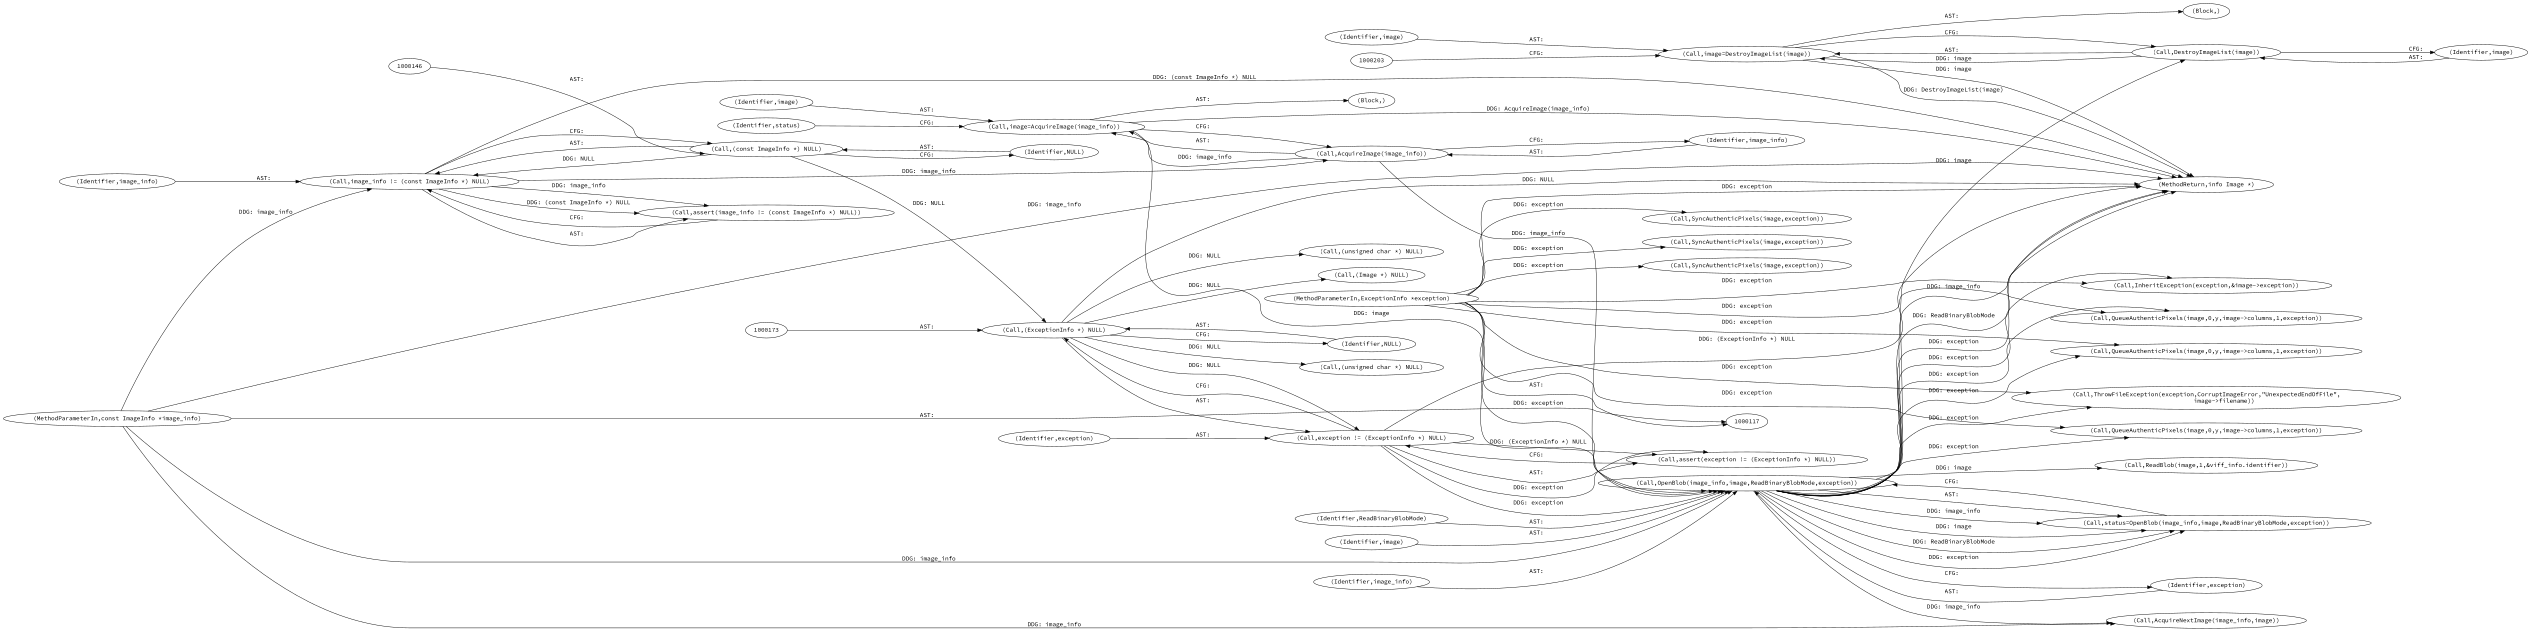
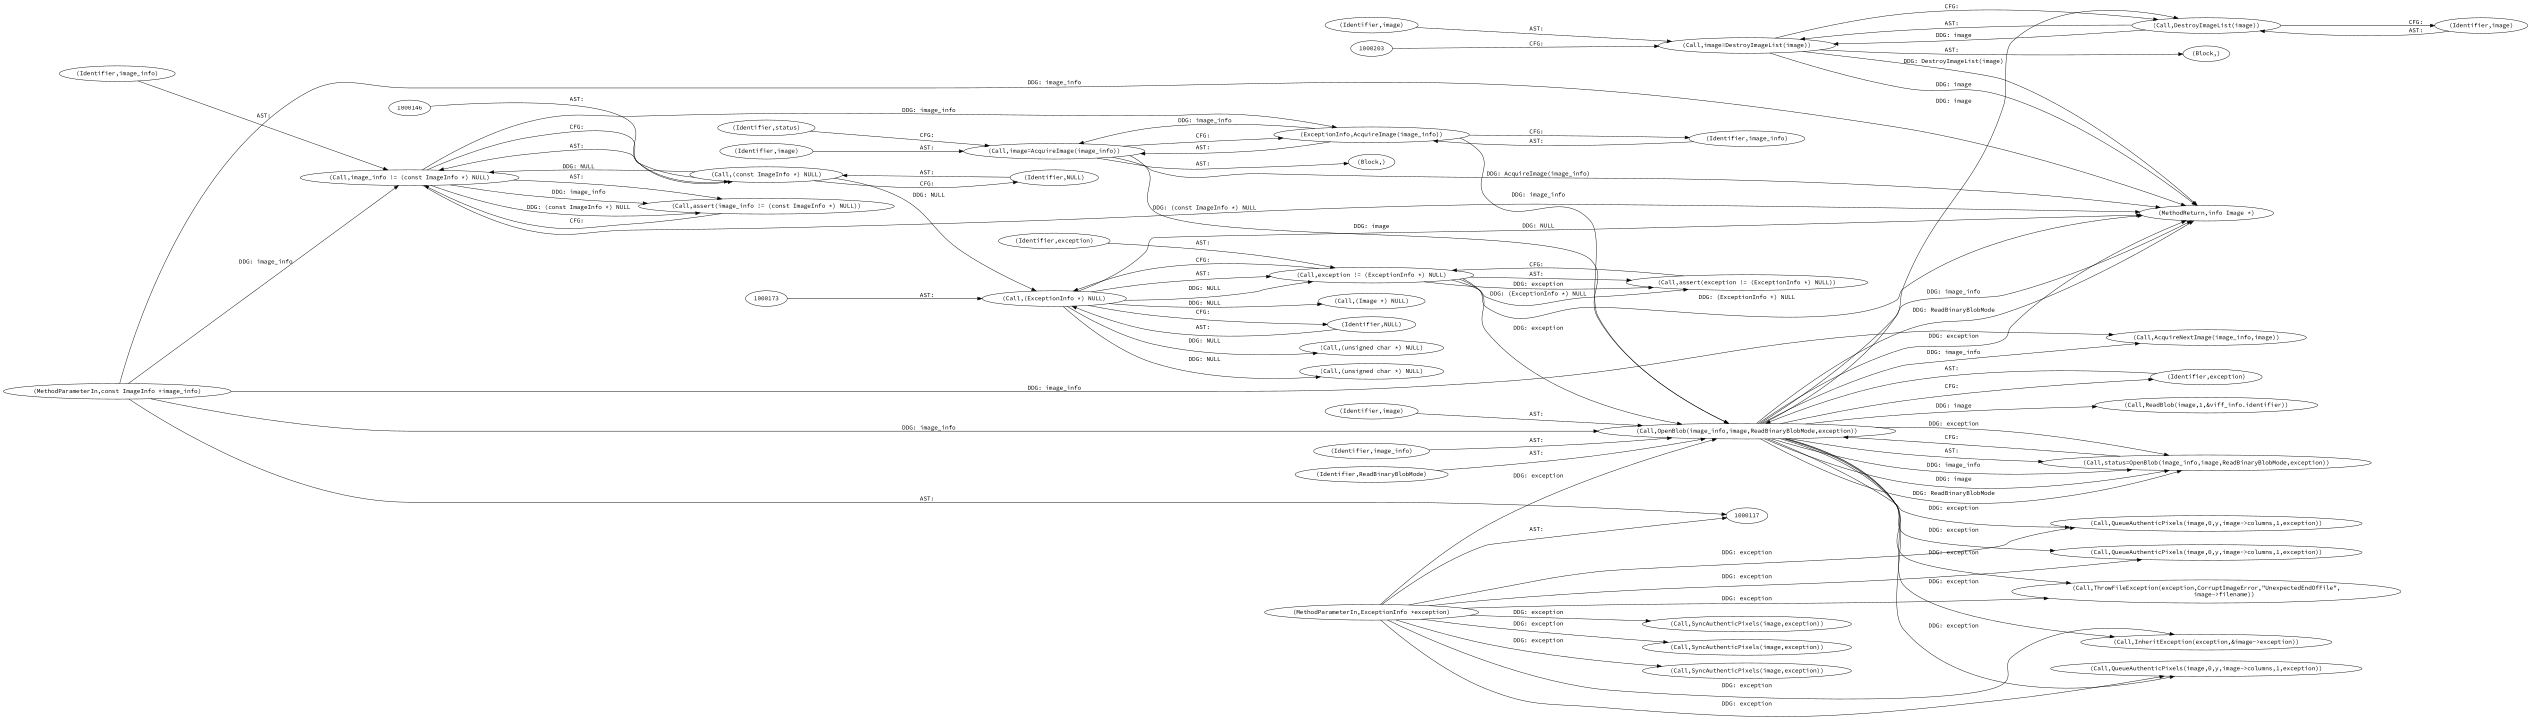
node "(Call,AcquireImage(image_info))": label "(Call,AcquireImage(image_info))" -> "(ExceptionInfo,AcquireImage(image_info))"
edge "(MethodParameterIn,ExceptionInfo *exception)" -> "(MethodReturn,info Image *)": removed, label "DDG: exception"
